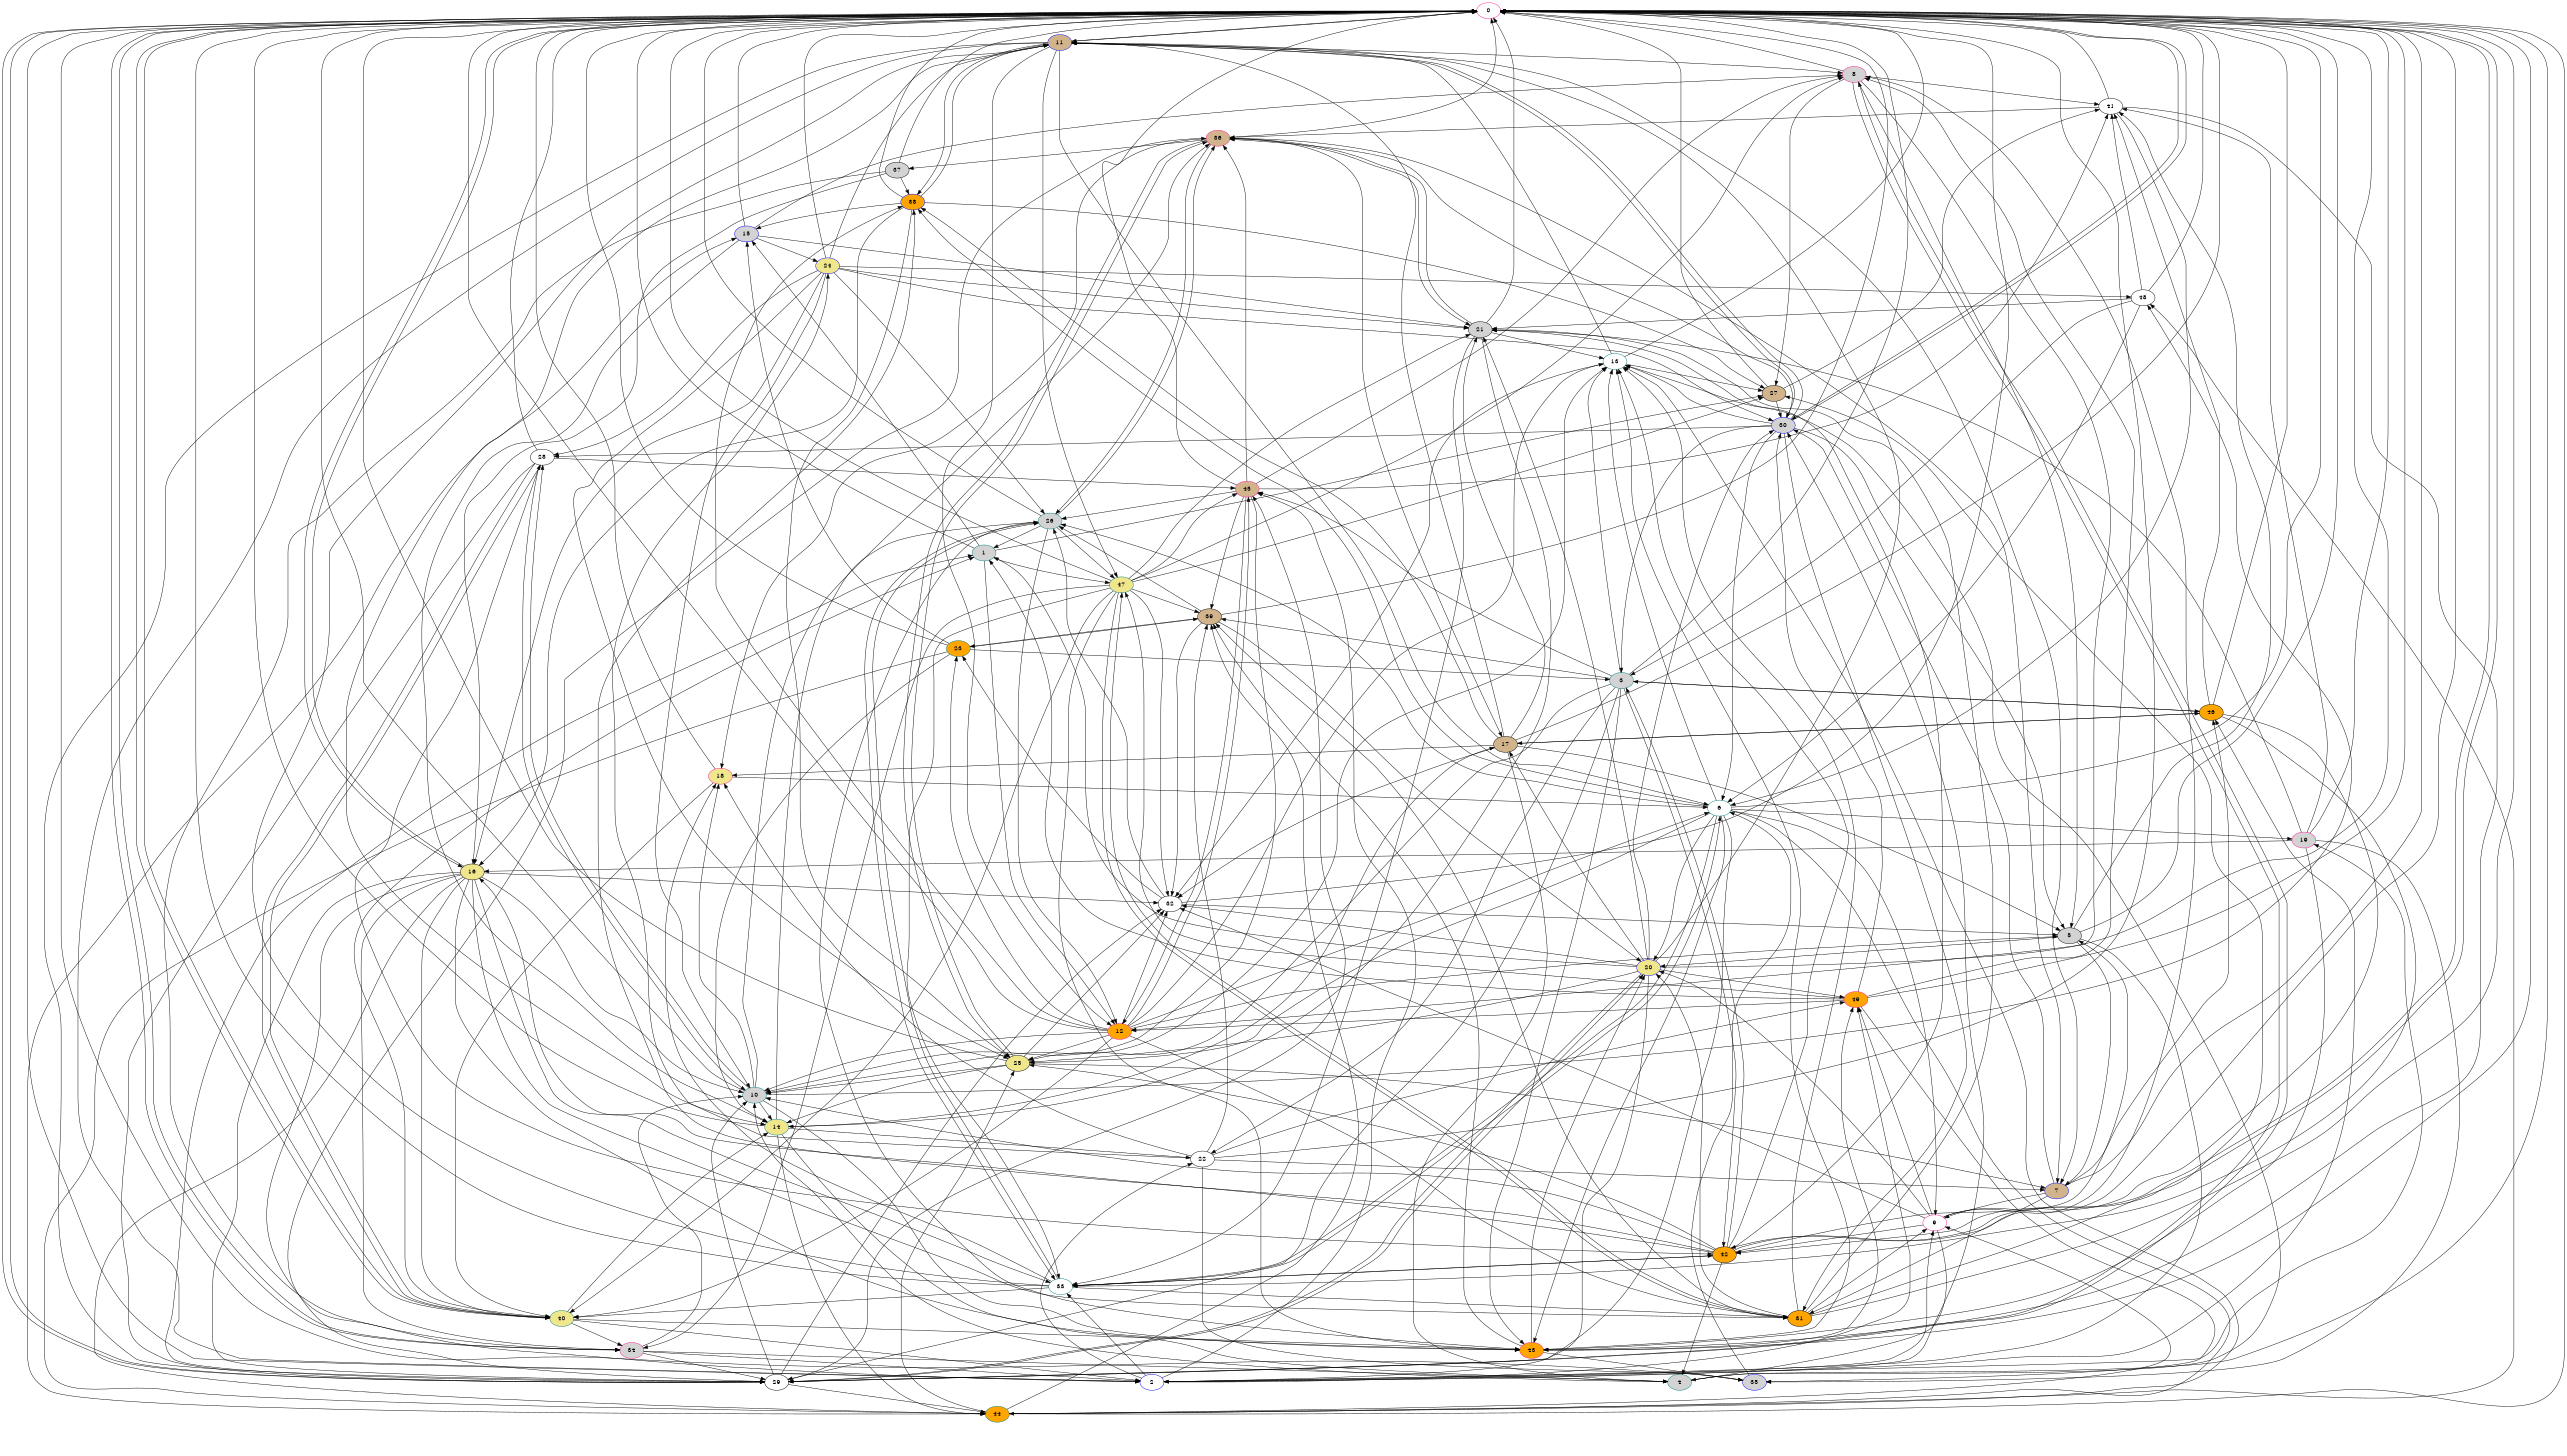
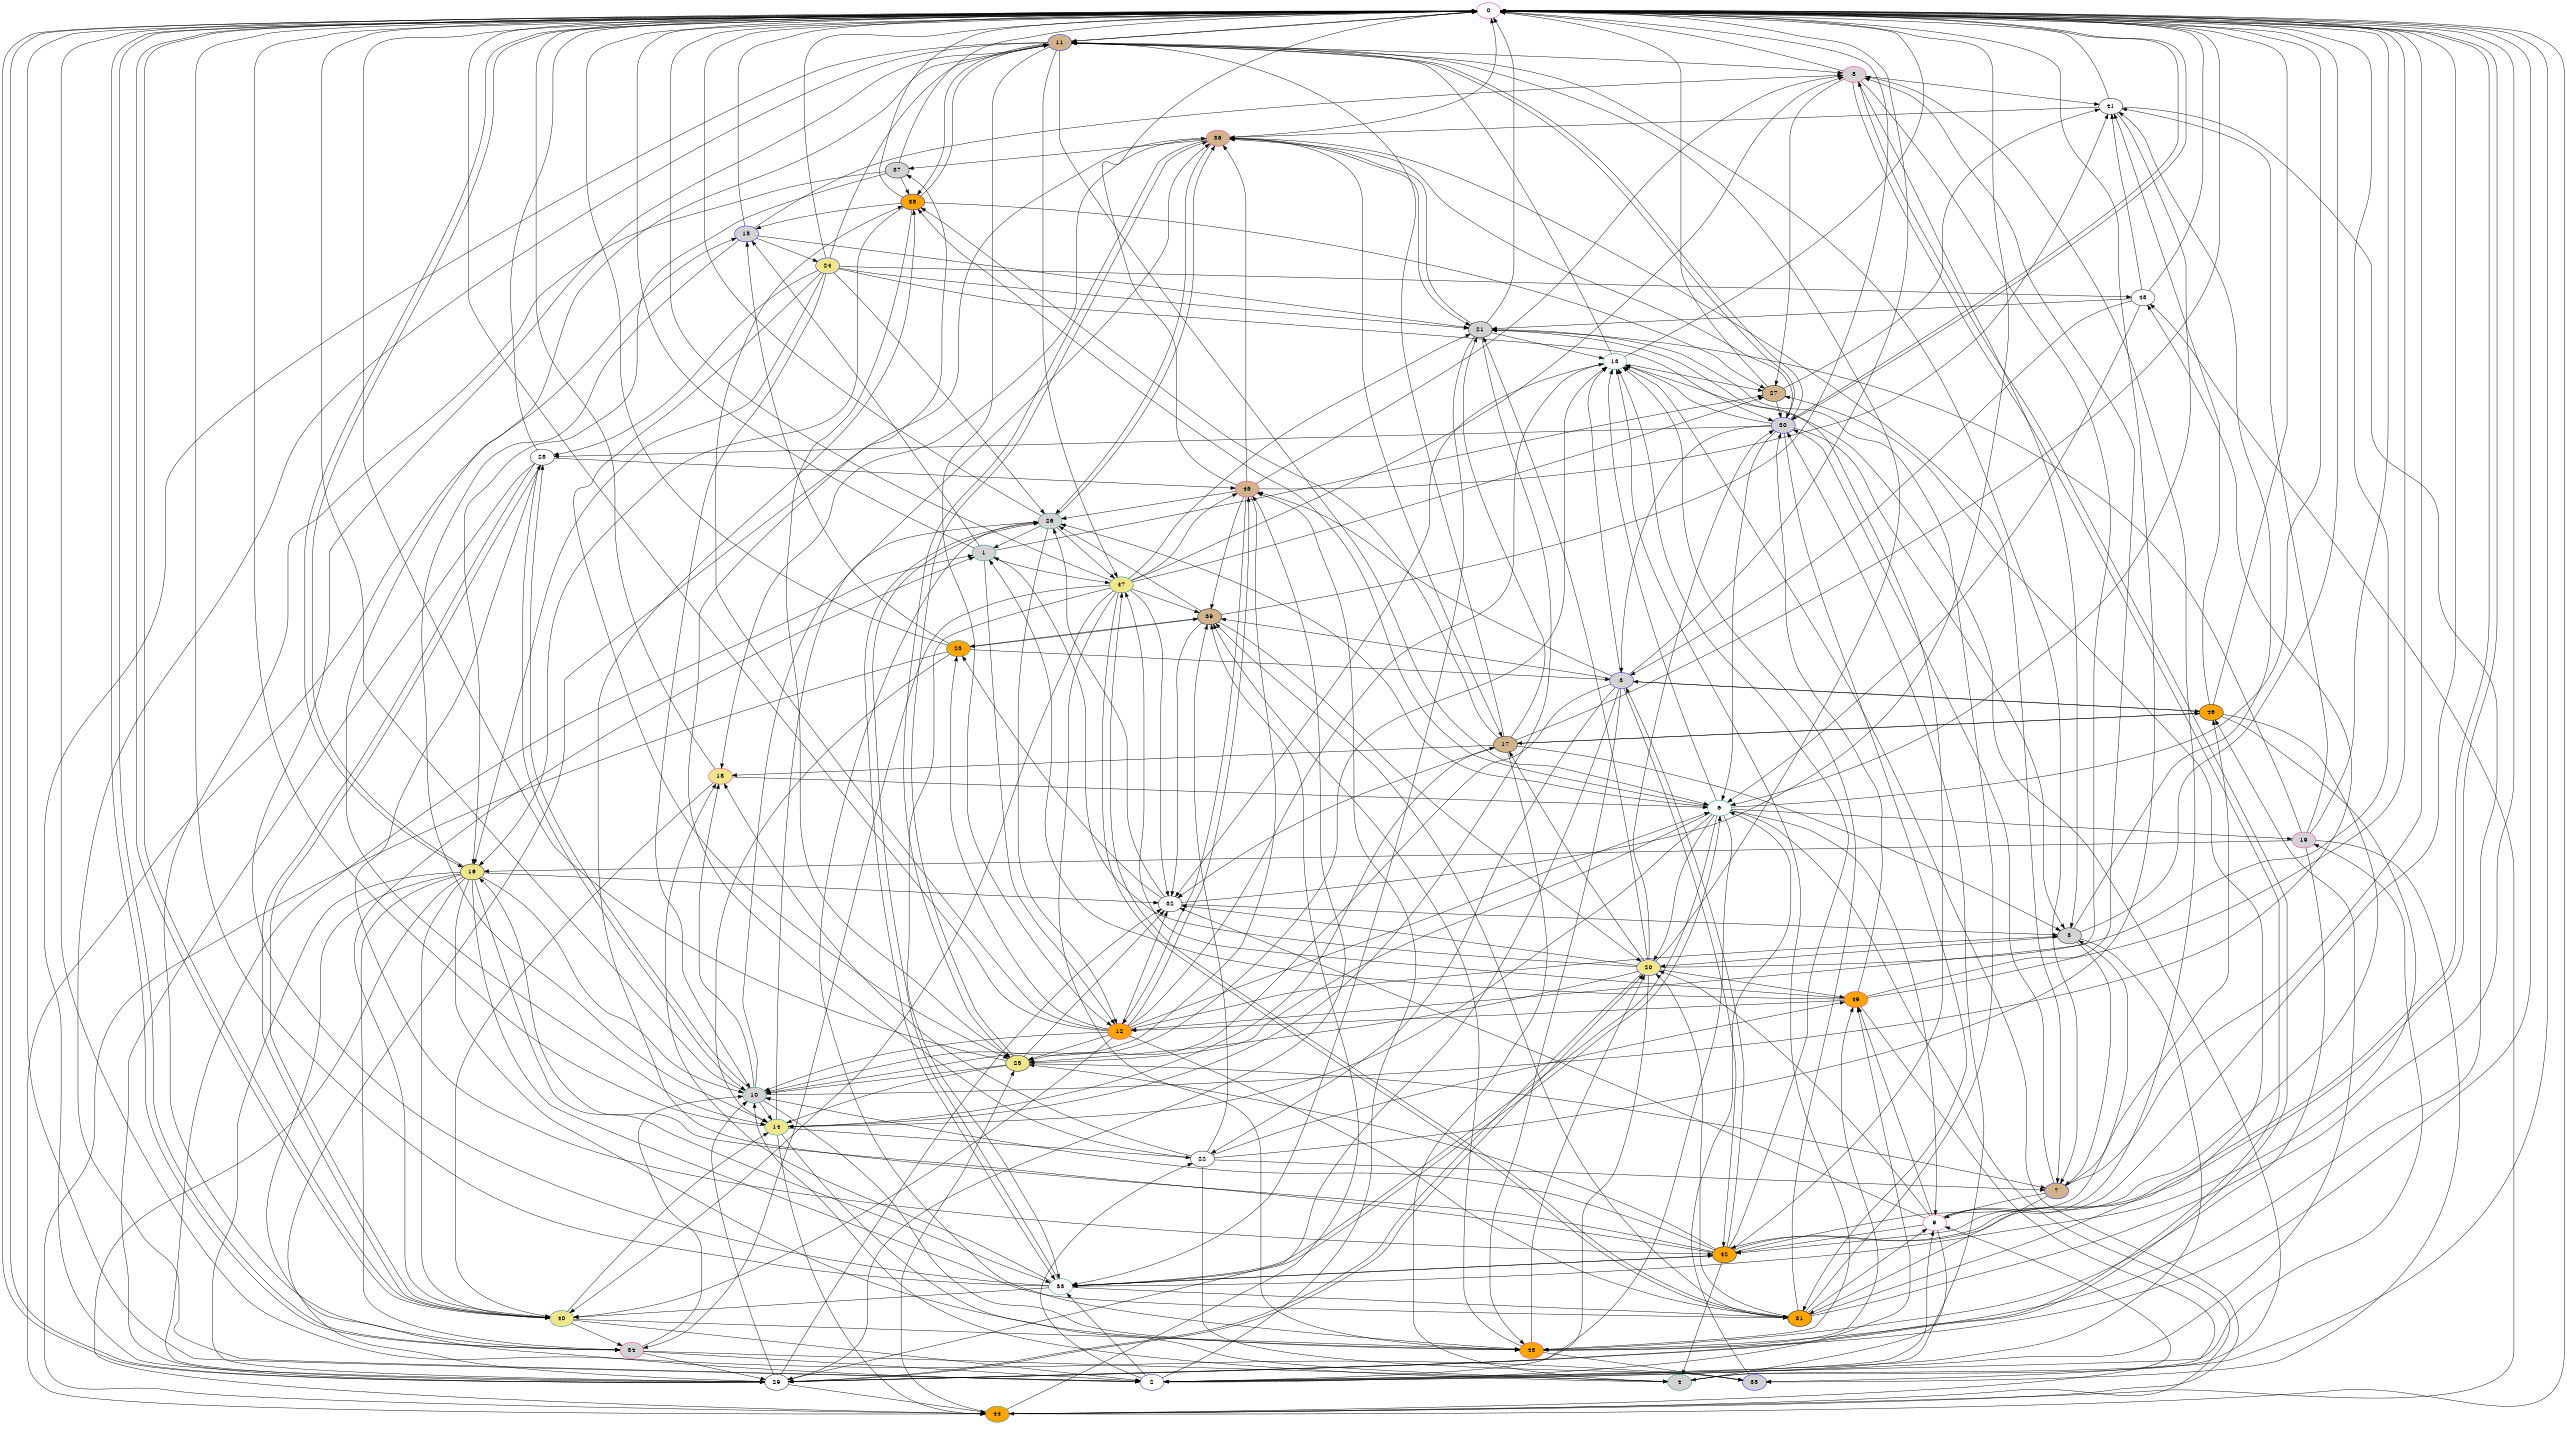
node "3": color teal -> blue
edge "22" -> "24": now "22" -> "37"
edge "6" -> "43": now "6" -> "14"
